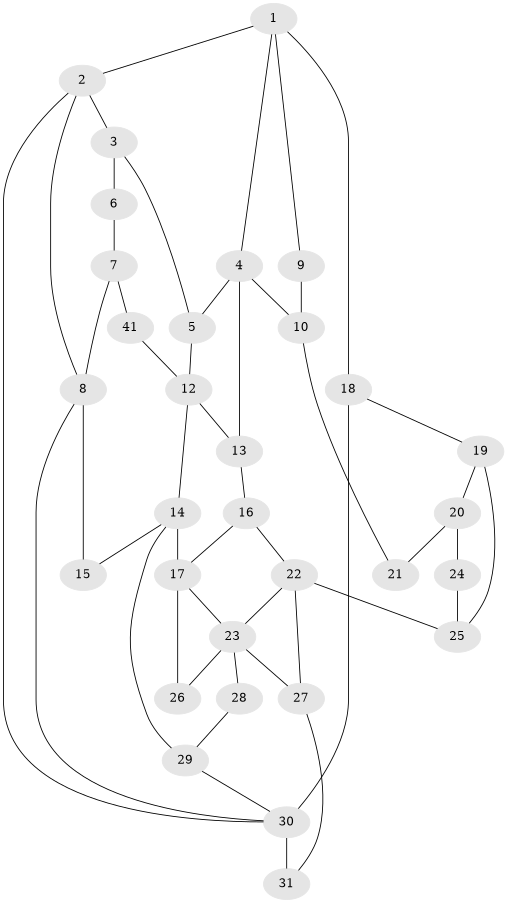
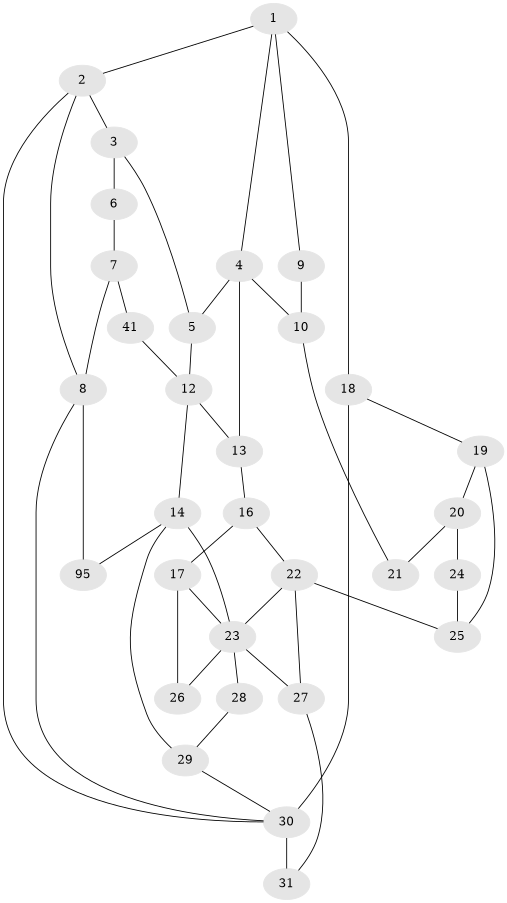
edge "14" -- "17": now "14" -- "23"
node "15": label "15" -> "95"
